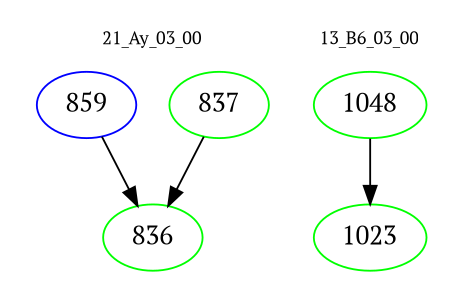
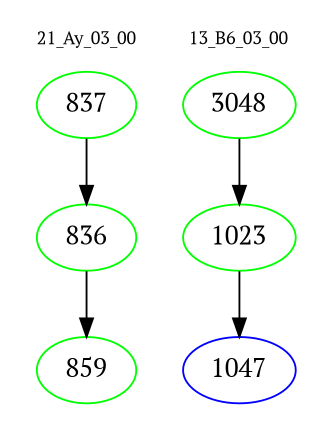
node "859": color blue -> green
node "1048": label "1048" -> "3048"
edge "859" -> "836": reversed
node "1047": added
